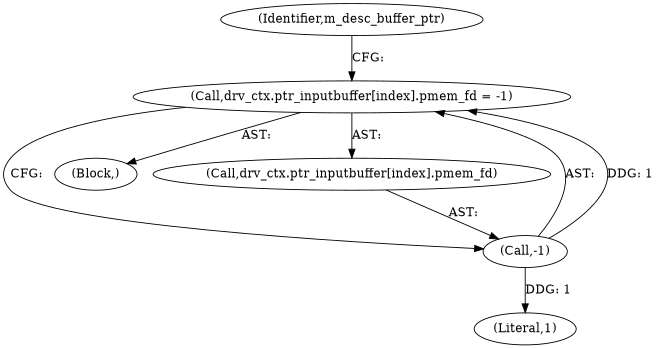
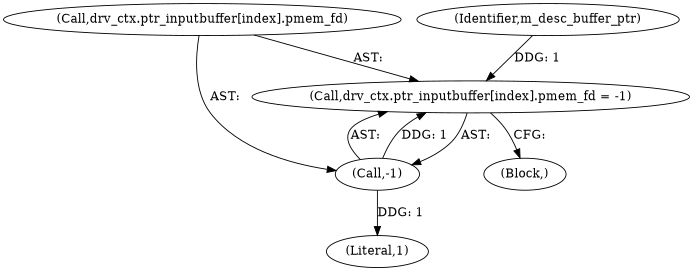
edge "(Identifier,m_desc_buffer_ptr)" -> "(Call,drv_ctx.ptr_inputbuffer[index].pmem_fd = -1)": label "CFG: " -> "DDG: 1"
edge "(Call,drv_ctx.ptr_inputbuffer[index].pmem_fd = -1)" -> "(Call,drv_ctx.ptr_inputbuffer[index].pmem_fd)": reversed
edge "(Call,drv_ctx.ptr_inputbuffer[index].pmem_fd = -1)" -> "(Block,)": label "AST: " -> "CFG: "
edge "(Call,drv_ctx.ptr_inputbuffer[index].pmem_fd = -1)" -> "(Call,-1)": label "CFG: " -> "AST: "
